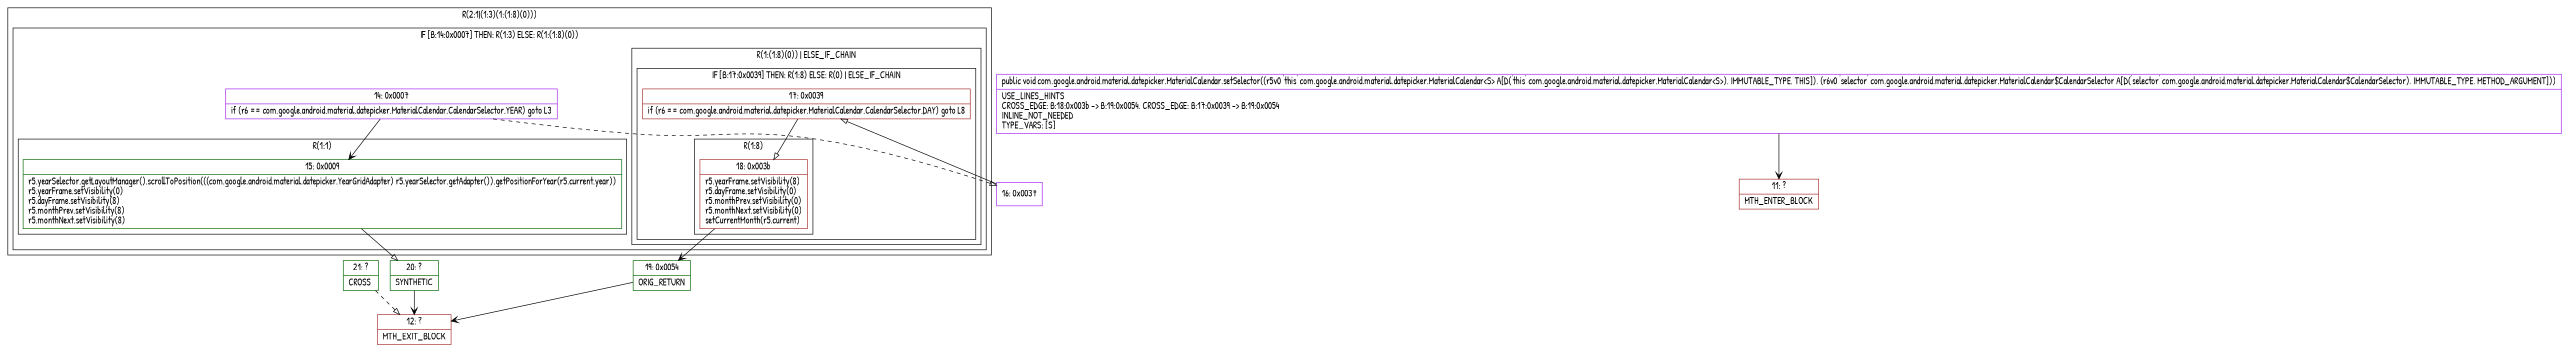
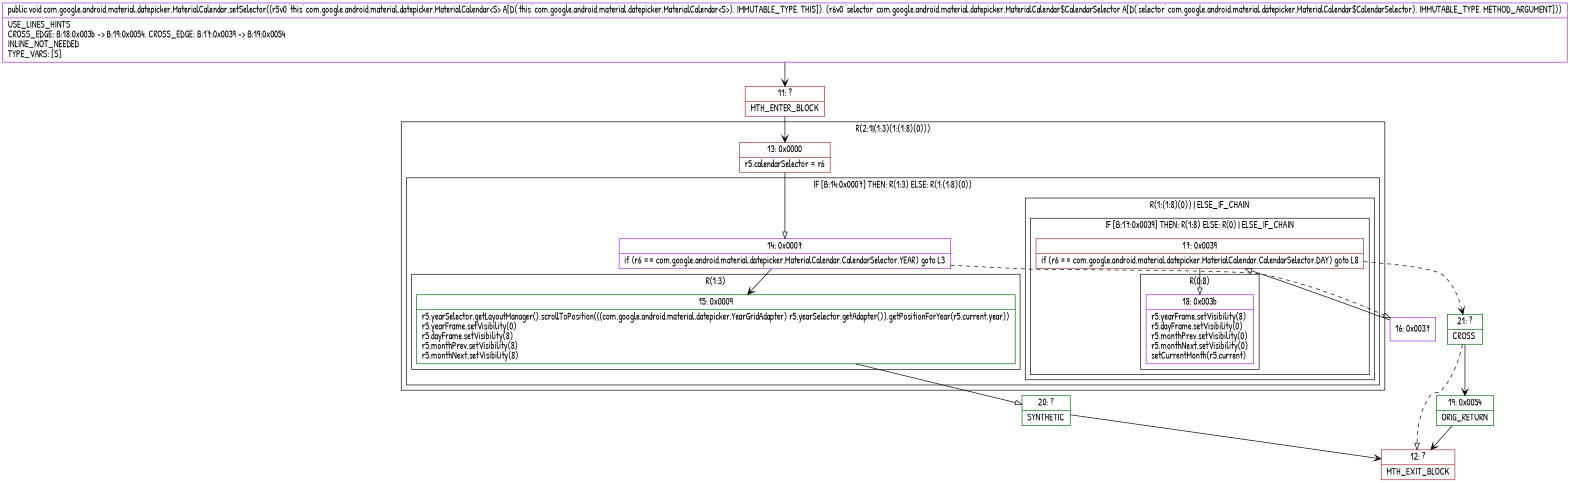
cluster "R(1:1)": label "R(1:1)" -> "R(1:3)"
cluster "R(1:8)": label "R(1:8)" -> "R(0:8)"
node "13: 0x0000": added
node "18: 0x003b": color brown -> purple
edge "18: 0x003b" -> "19: 0x0054": now "21: ?" -> "19: 0x0054"
edge "17: 0x0039" -> "21: ?": added
